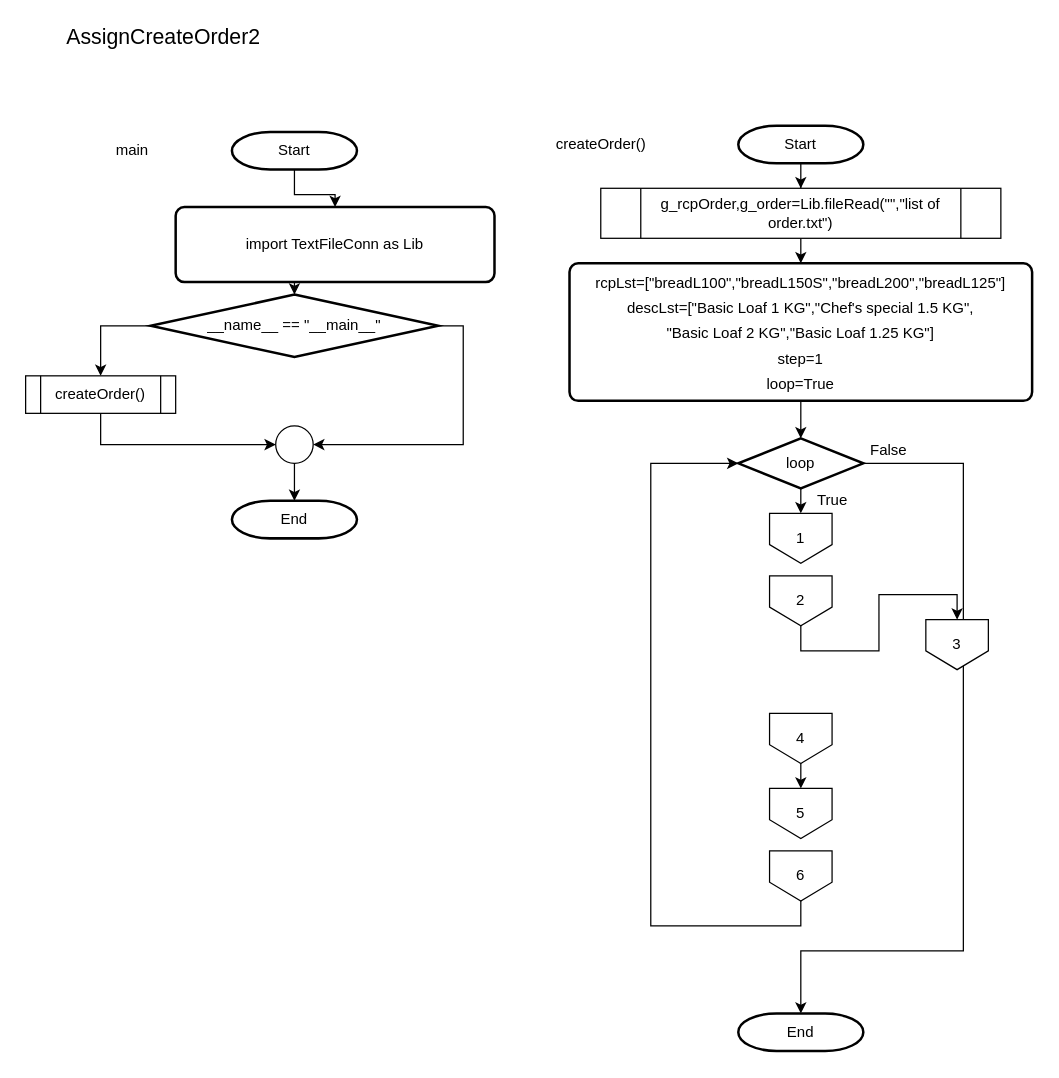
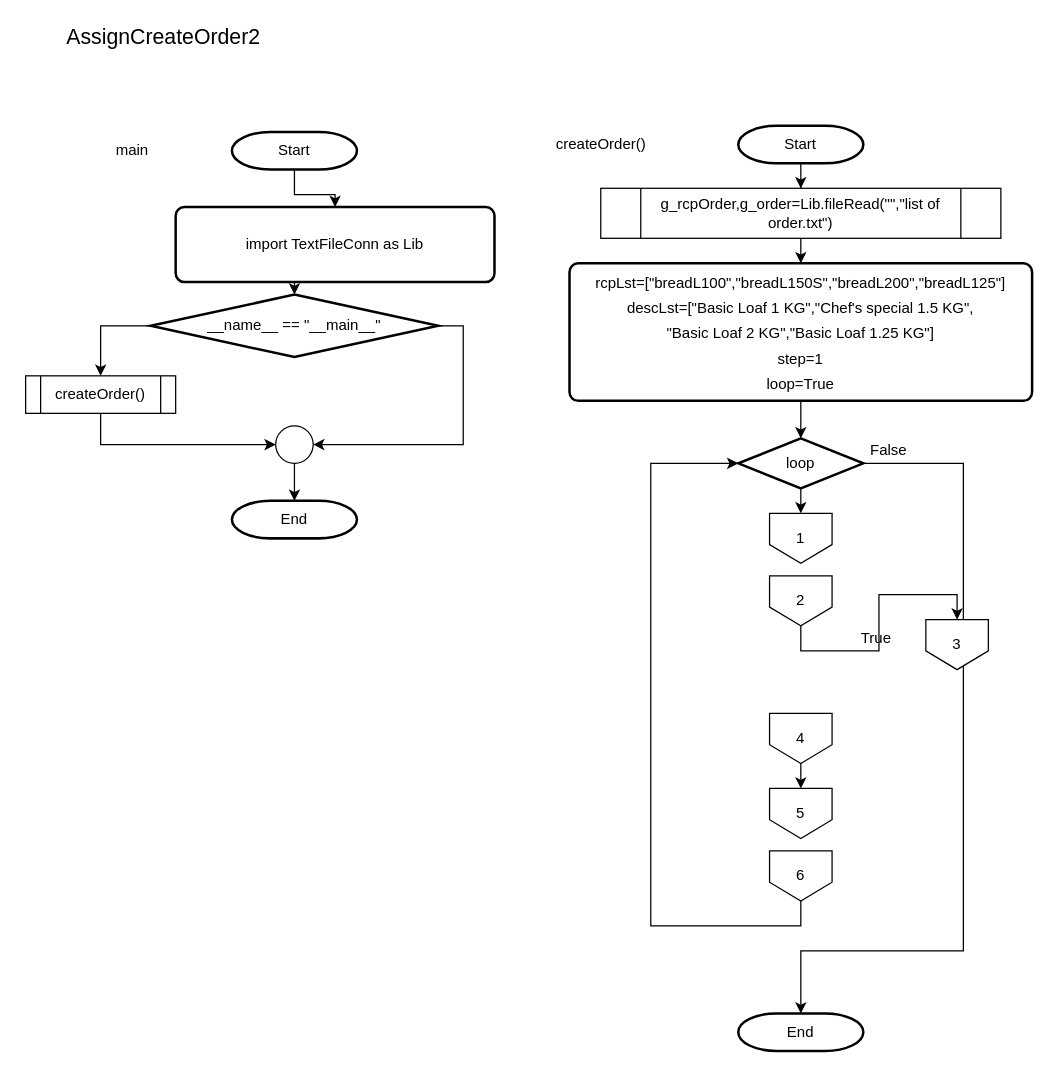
node "True": moved (832, 501) -> (876, 638)
